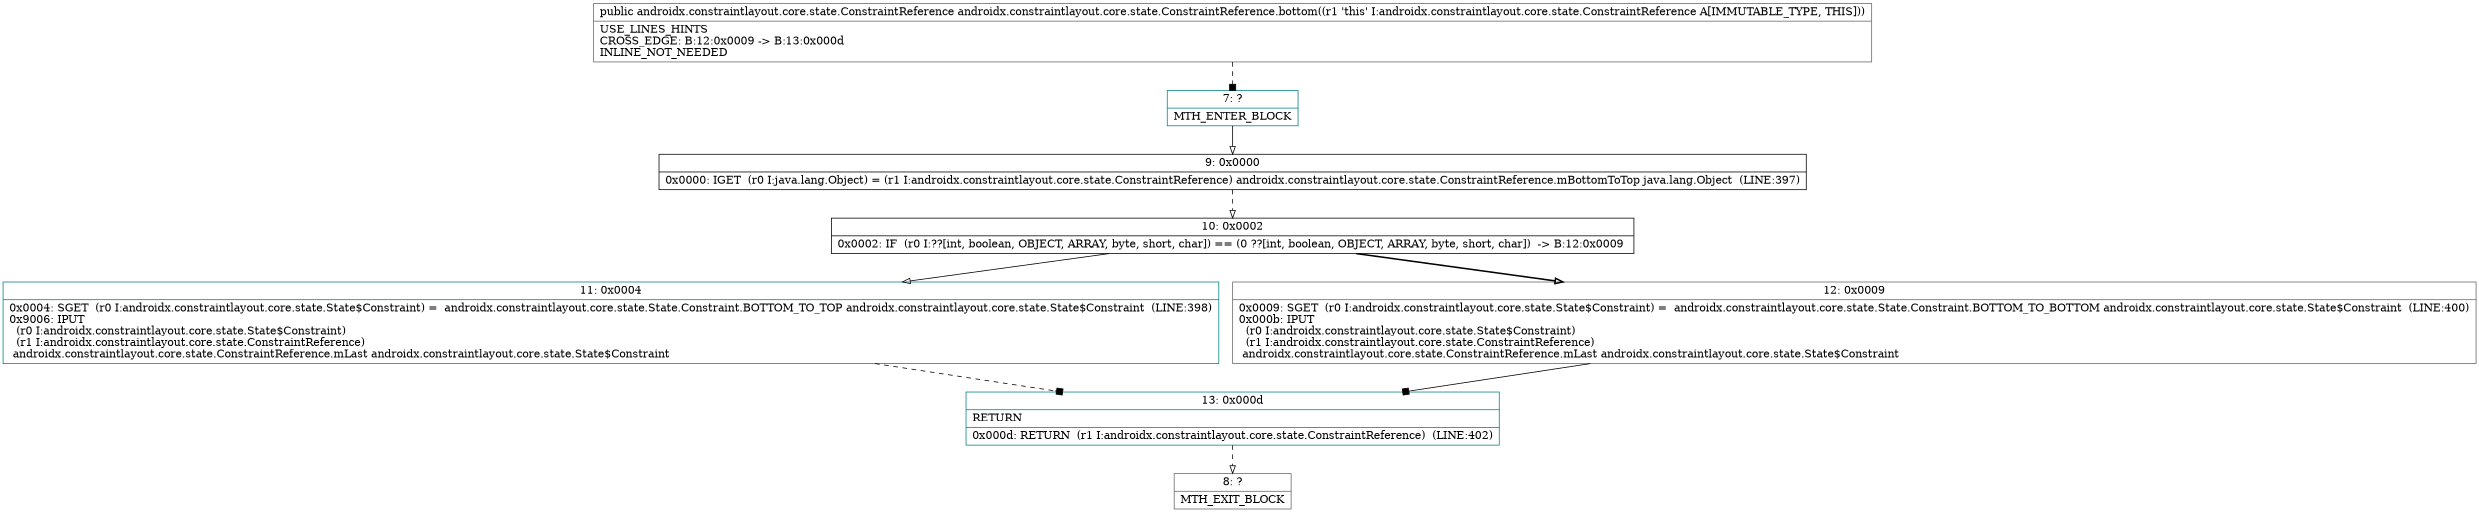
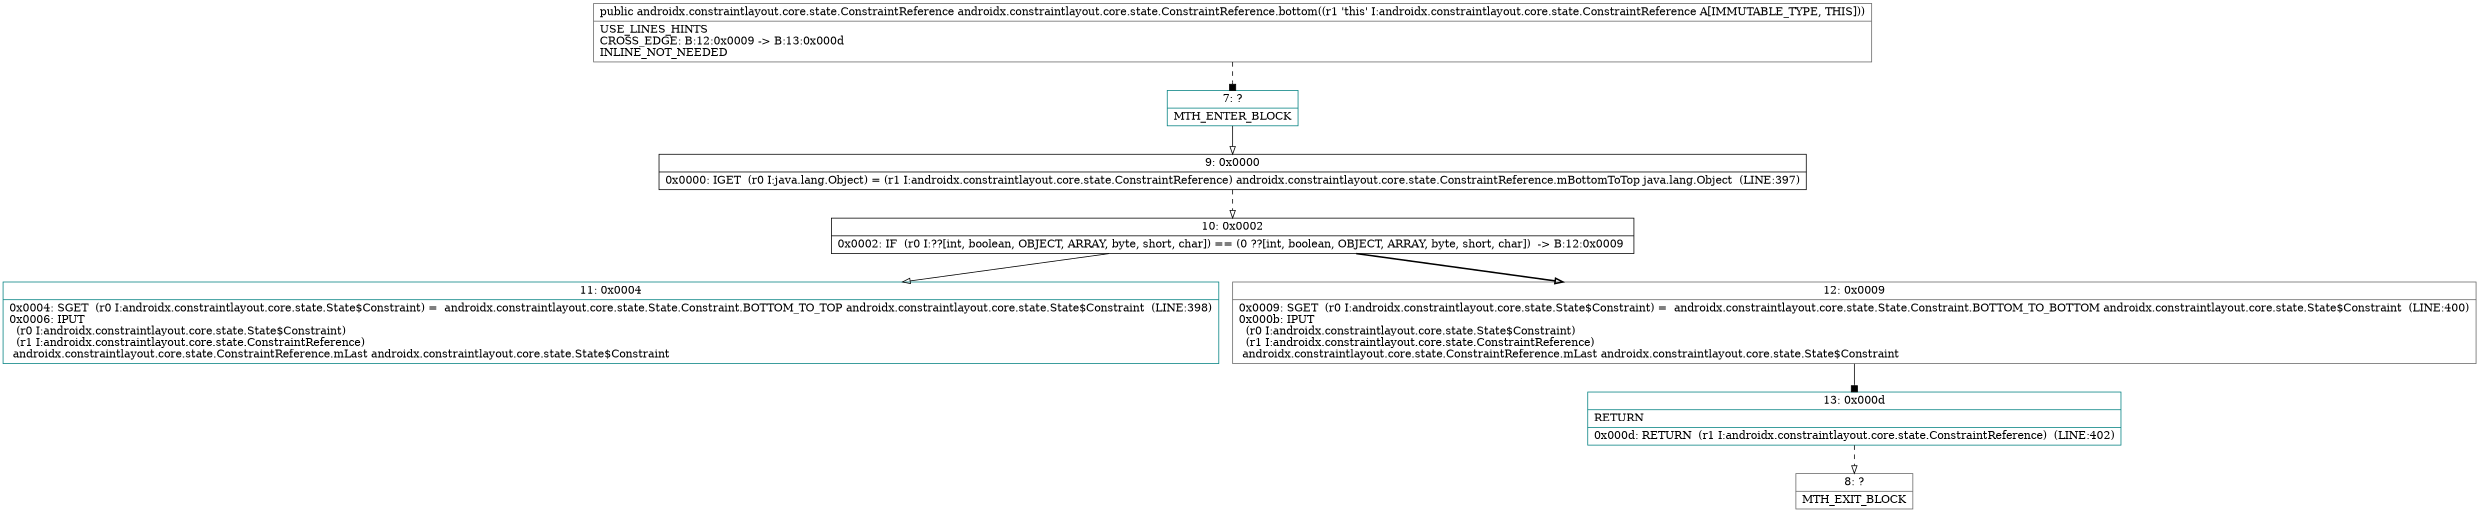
node "11: 0x0004": text "0x9006: IPUT" -> "0x0006: IPUT"
edge "11: 0x0004" -> "13: 0x000d": removed
